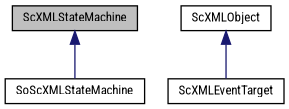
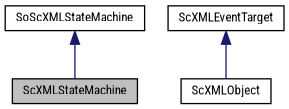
edge "SoScXMLStateMachine" -> "ScXMLStateMachine": reversed
edge "ScXMLEventTarget" -> "ScXMLObject": reversed
